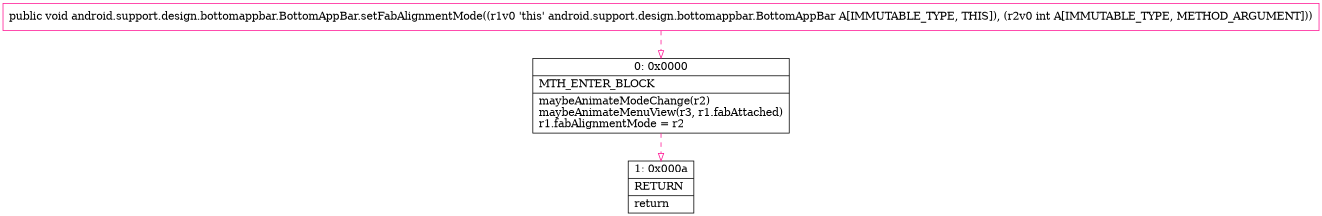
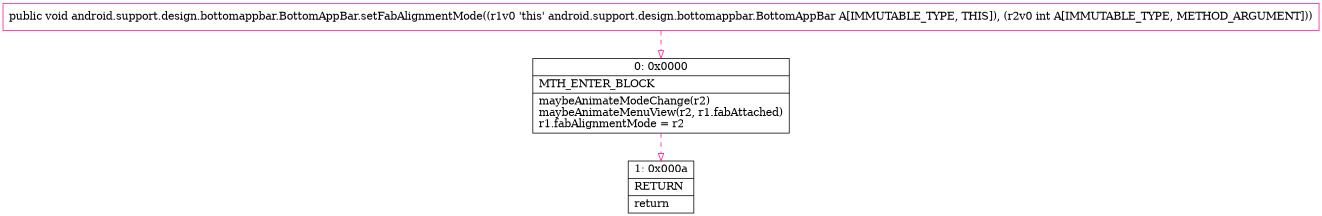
node "0: 0x0000": text "maybeAnimateMenuView(r3, r1.fabAttached)" -> "maybeAnimateMenuView(r2, r1.fabAttached)"
